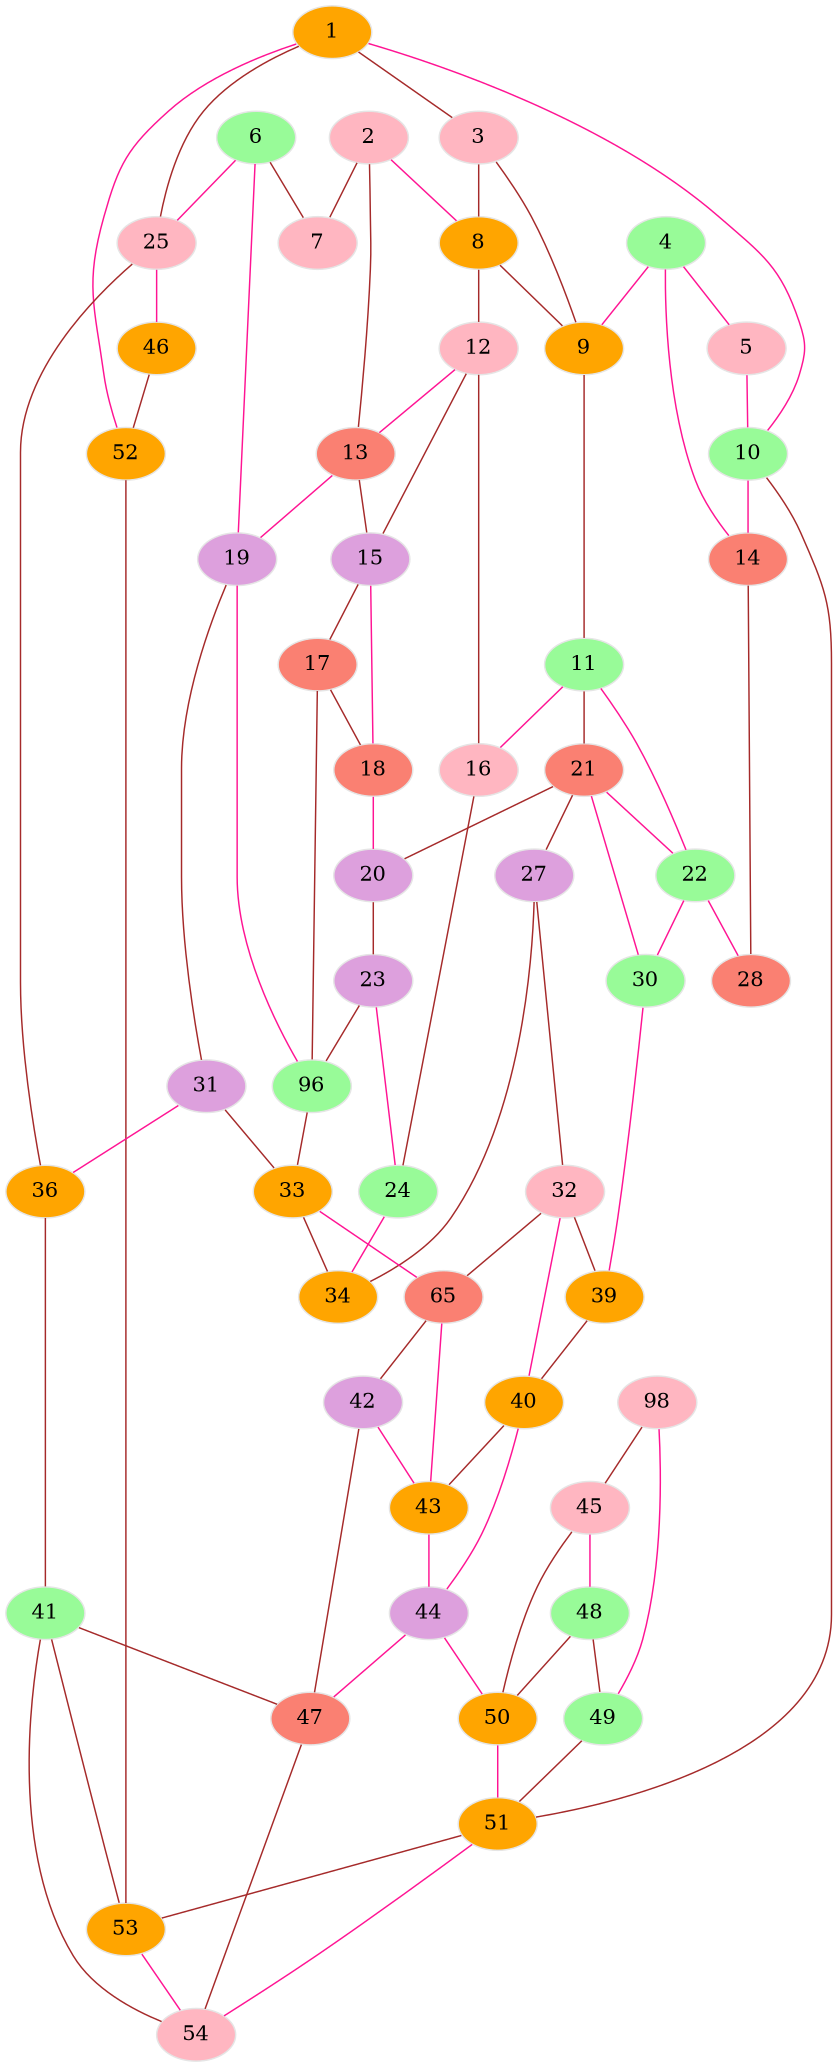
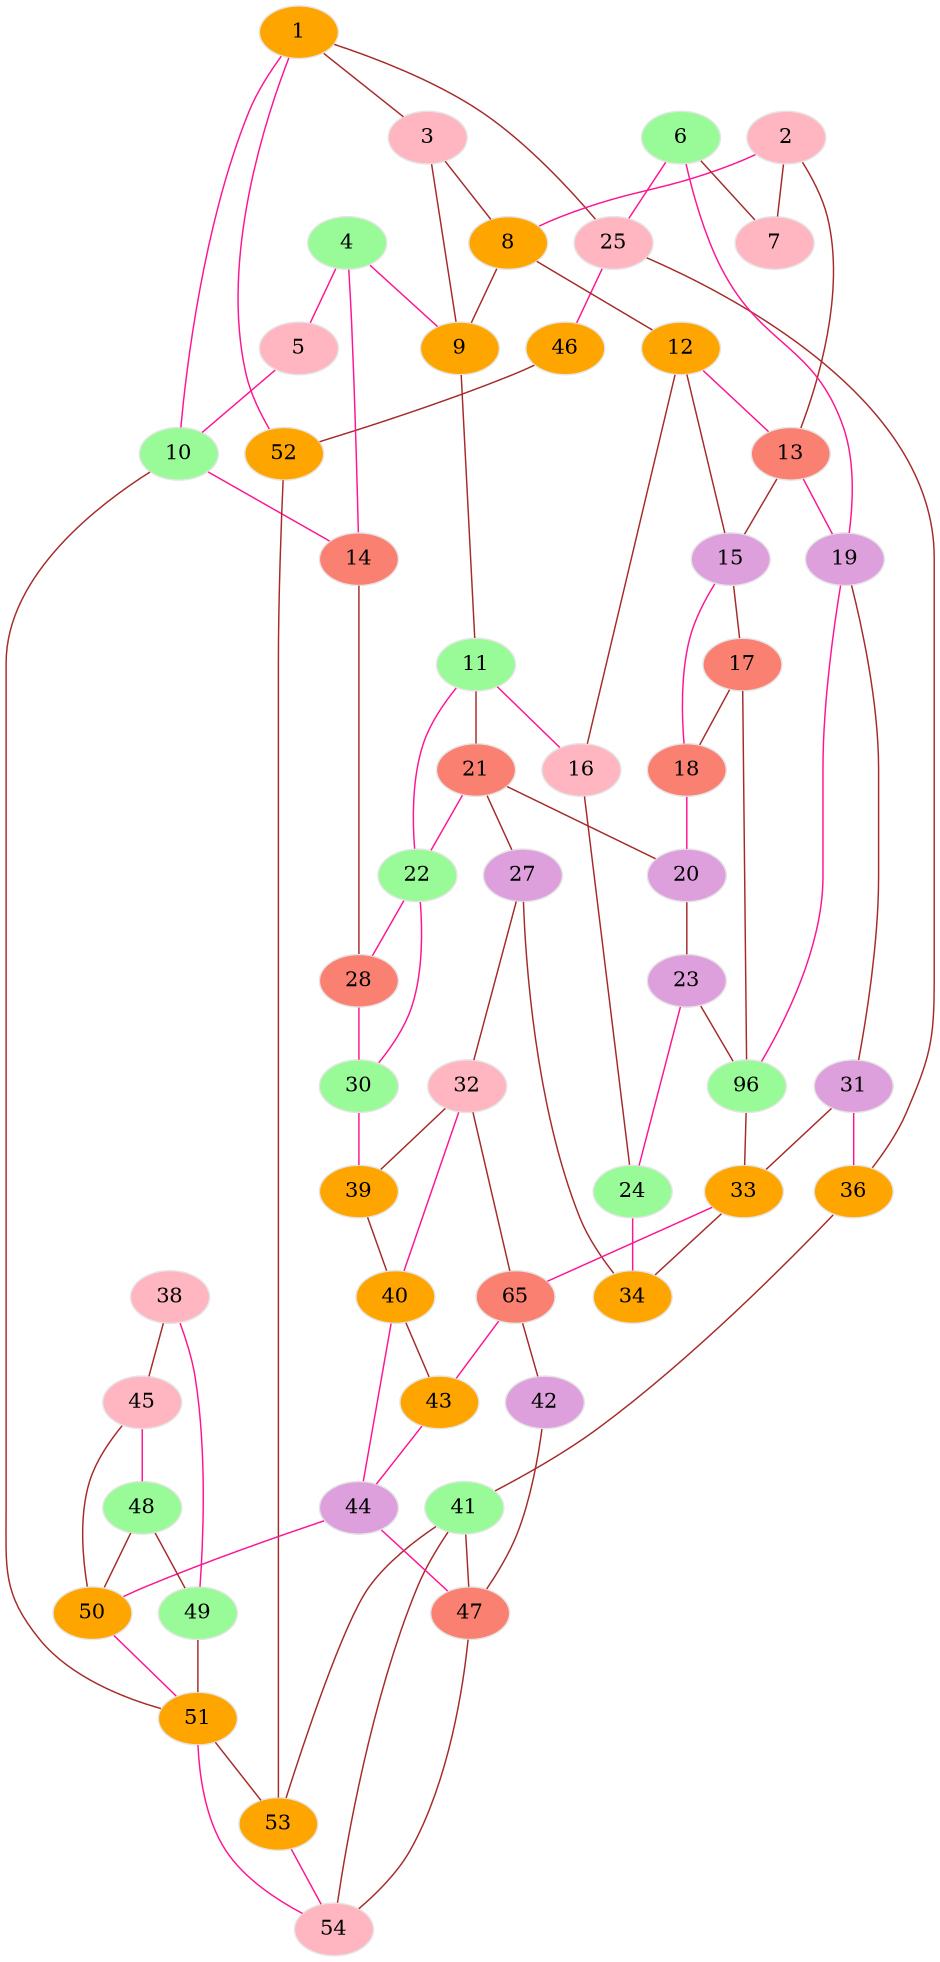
node "12": fillcolor lightpink -> orange
edge "21" -- "30": now "28" -- "30"
node "98": label "98" -> "38"
edge "42" -- "43": removed
